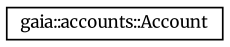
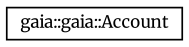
node "gaia::accounts::Account": label "gaia::accounts::Account" -> "gaia::gaia::Account"
